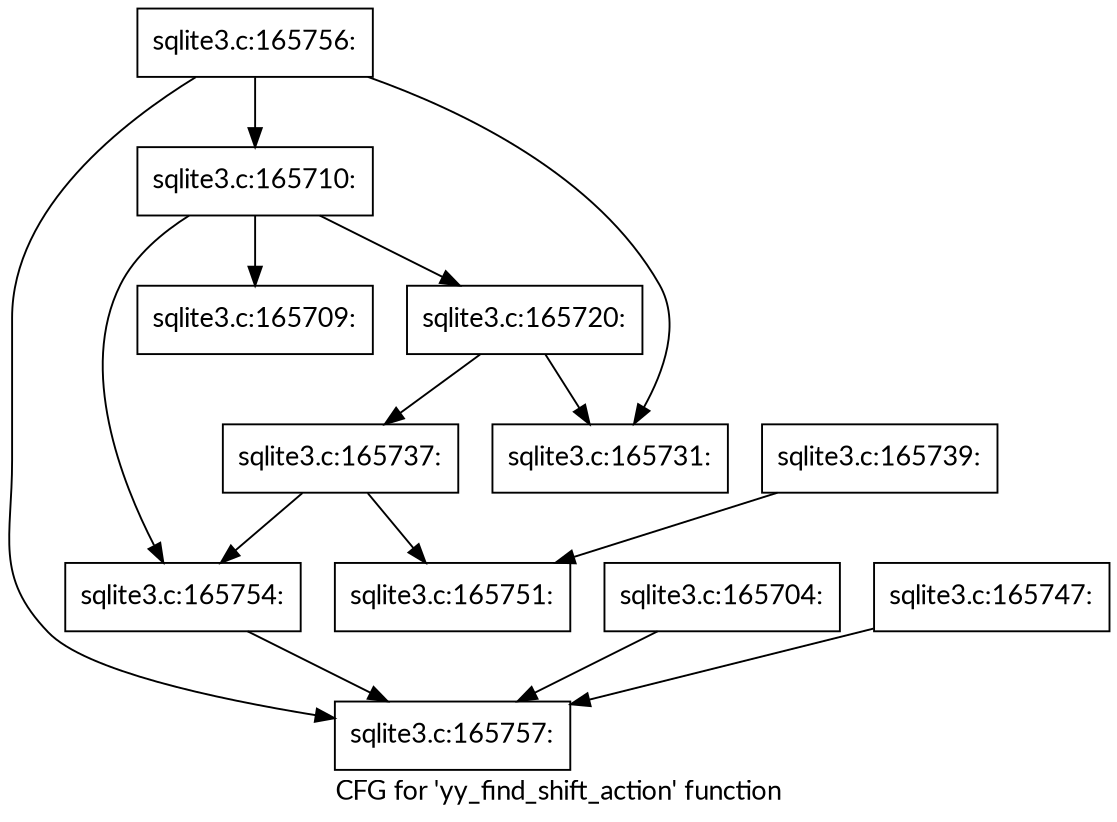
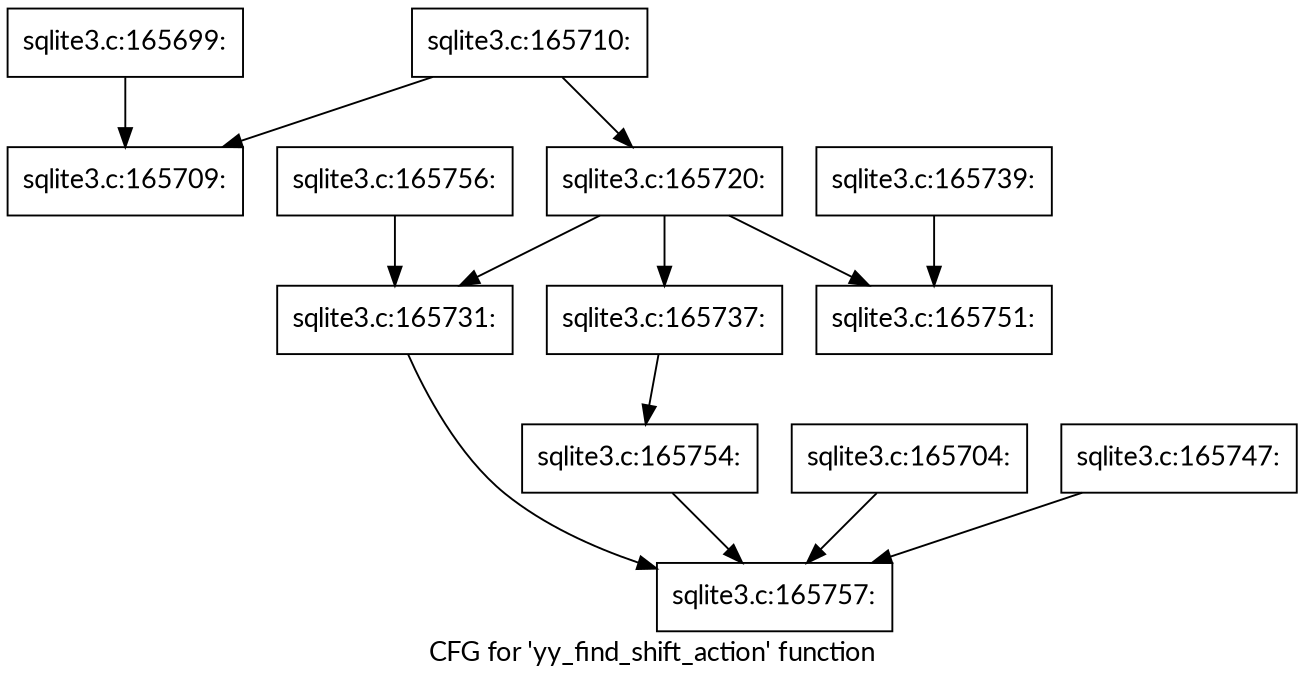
node "sqlite3.c:165699:": added
edge "sqlite3.c:165756:" -> "sqlite3.c:165710:": removed
edge "sqlite3.c:165710:" -> "sqlite3.c:165754:": removed
edge "sqlite3.c:165756:" -> "sqlite3.c:165757:": now "sqlite3.c:165731:" -> "sqlite3.c:165757:"
edge "sqlite3.c:165737:" -> "sqlite3.c:165751:": now "sqlite3.c:165720:" -> "sqlite3.c:165751:"
